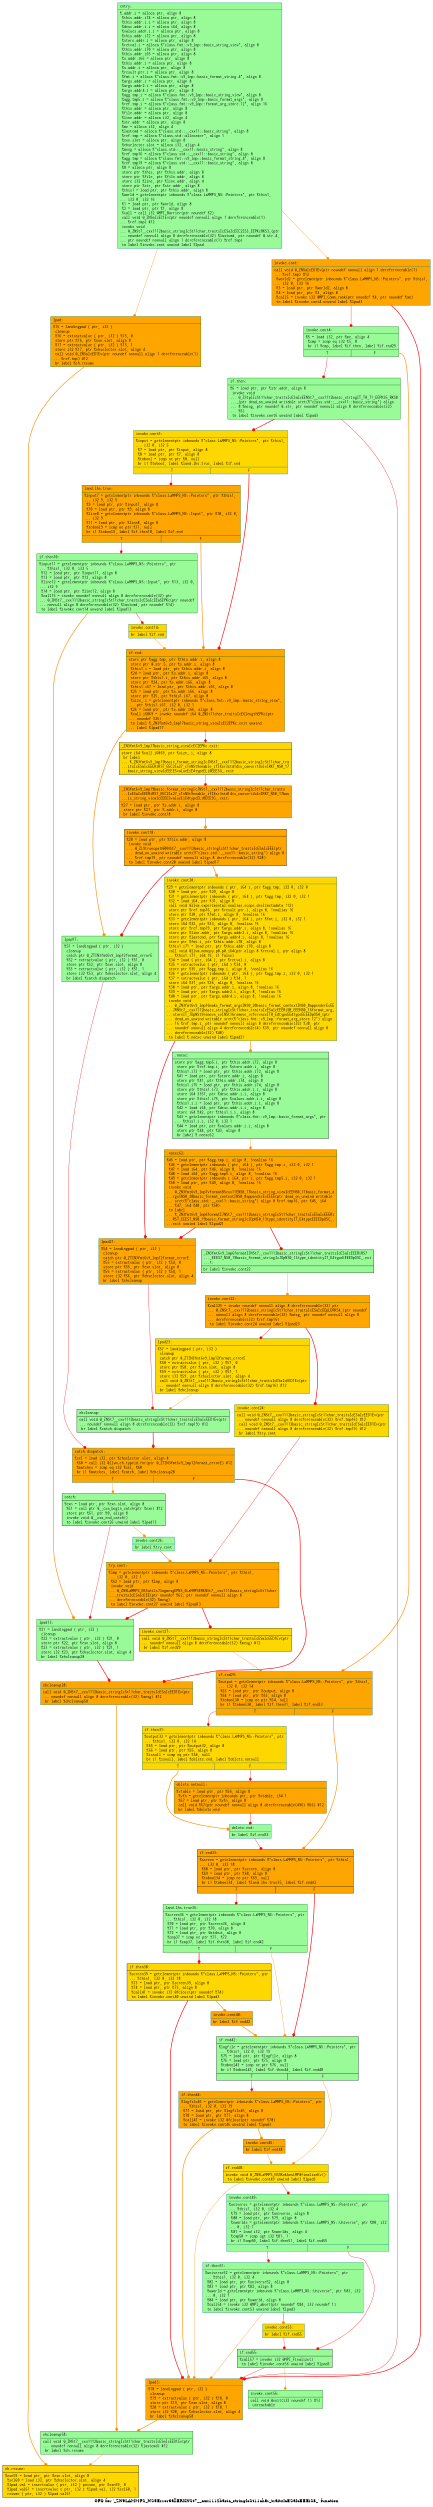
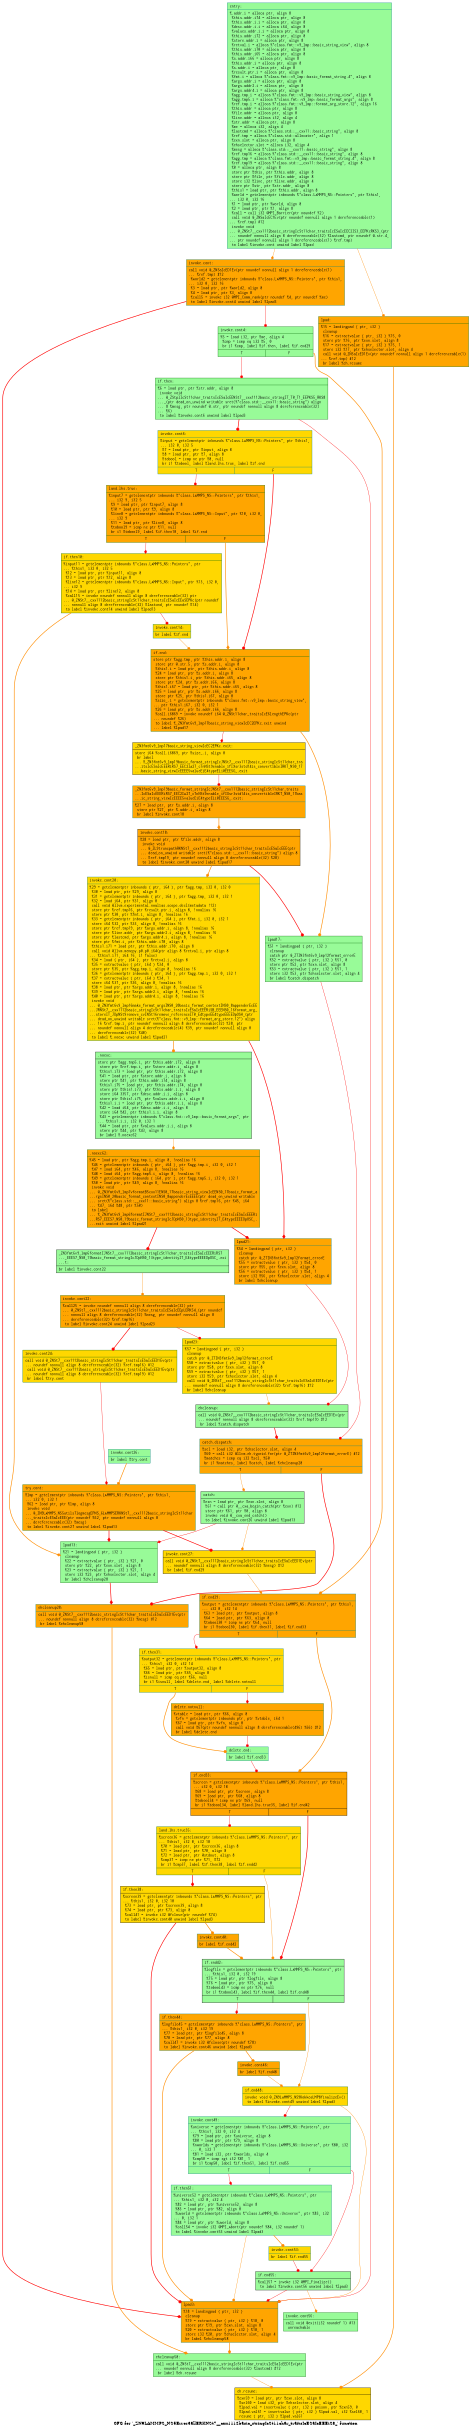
node "if.then10:": fillcolor palegreen -> gold
edge "if.then10:" -> "invoke.cont14:": arrowhead diamond -> dot
edge "catch:" -> "invoke.cont26:": now "catch:" -> "invoke.cont27:"
node "land.lhs.true35:": fillcolor palegreen -> gold
